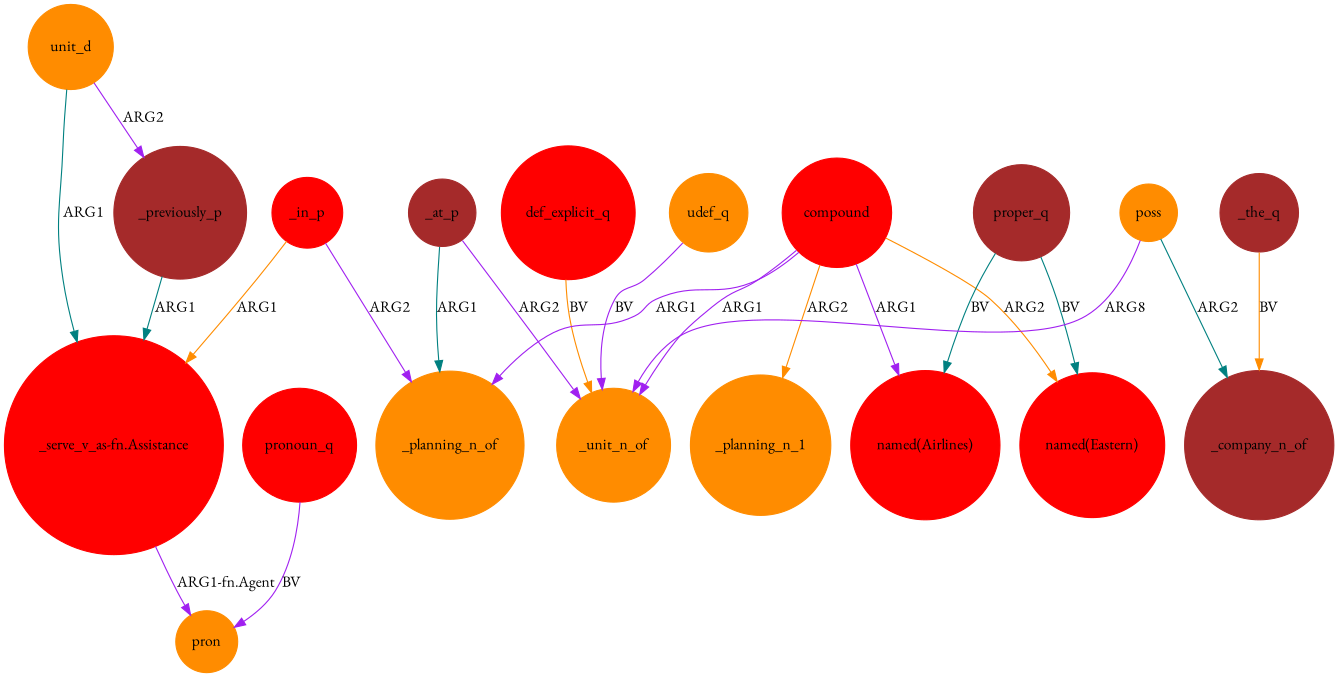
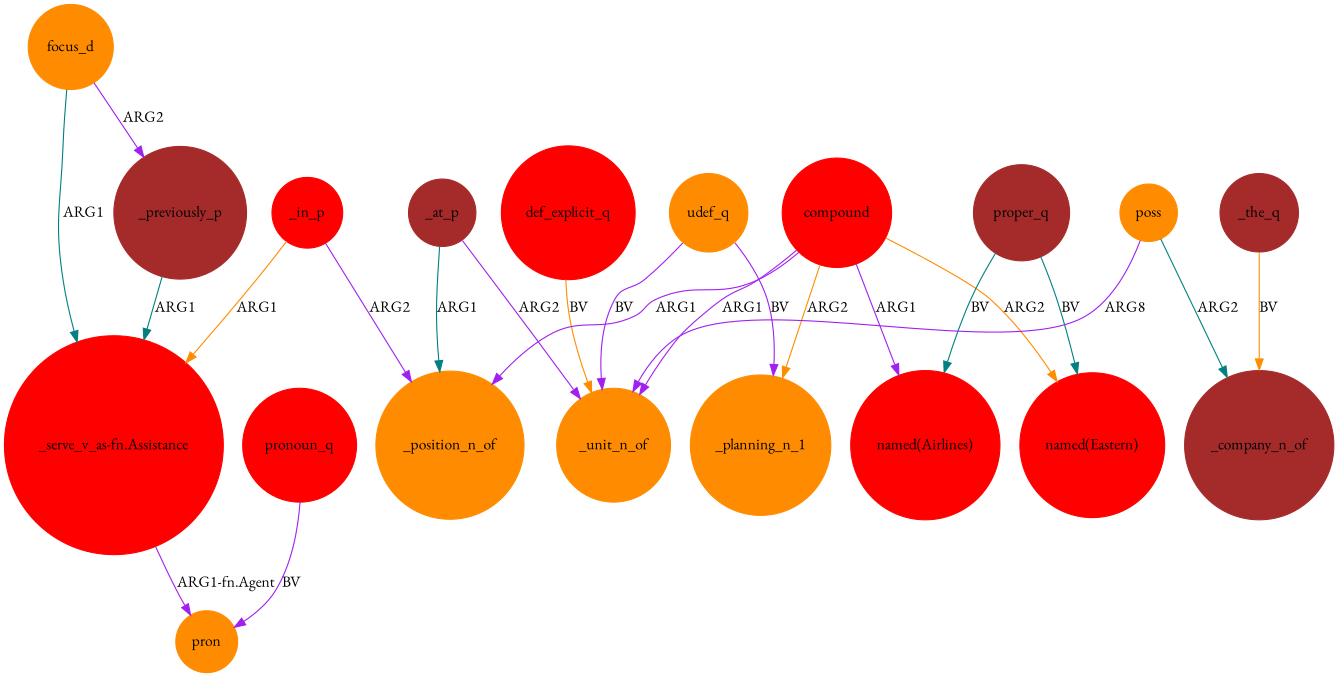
node "unit_d": label "unit_d" -> "focus_d"
edge "udef_q" -> "_planning_n_1": added, label "BV"
node "_planning_n_of": label "_planning_n_of" -> "_position_n_of"
